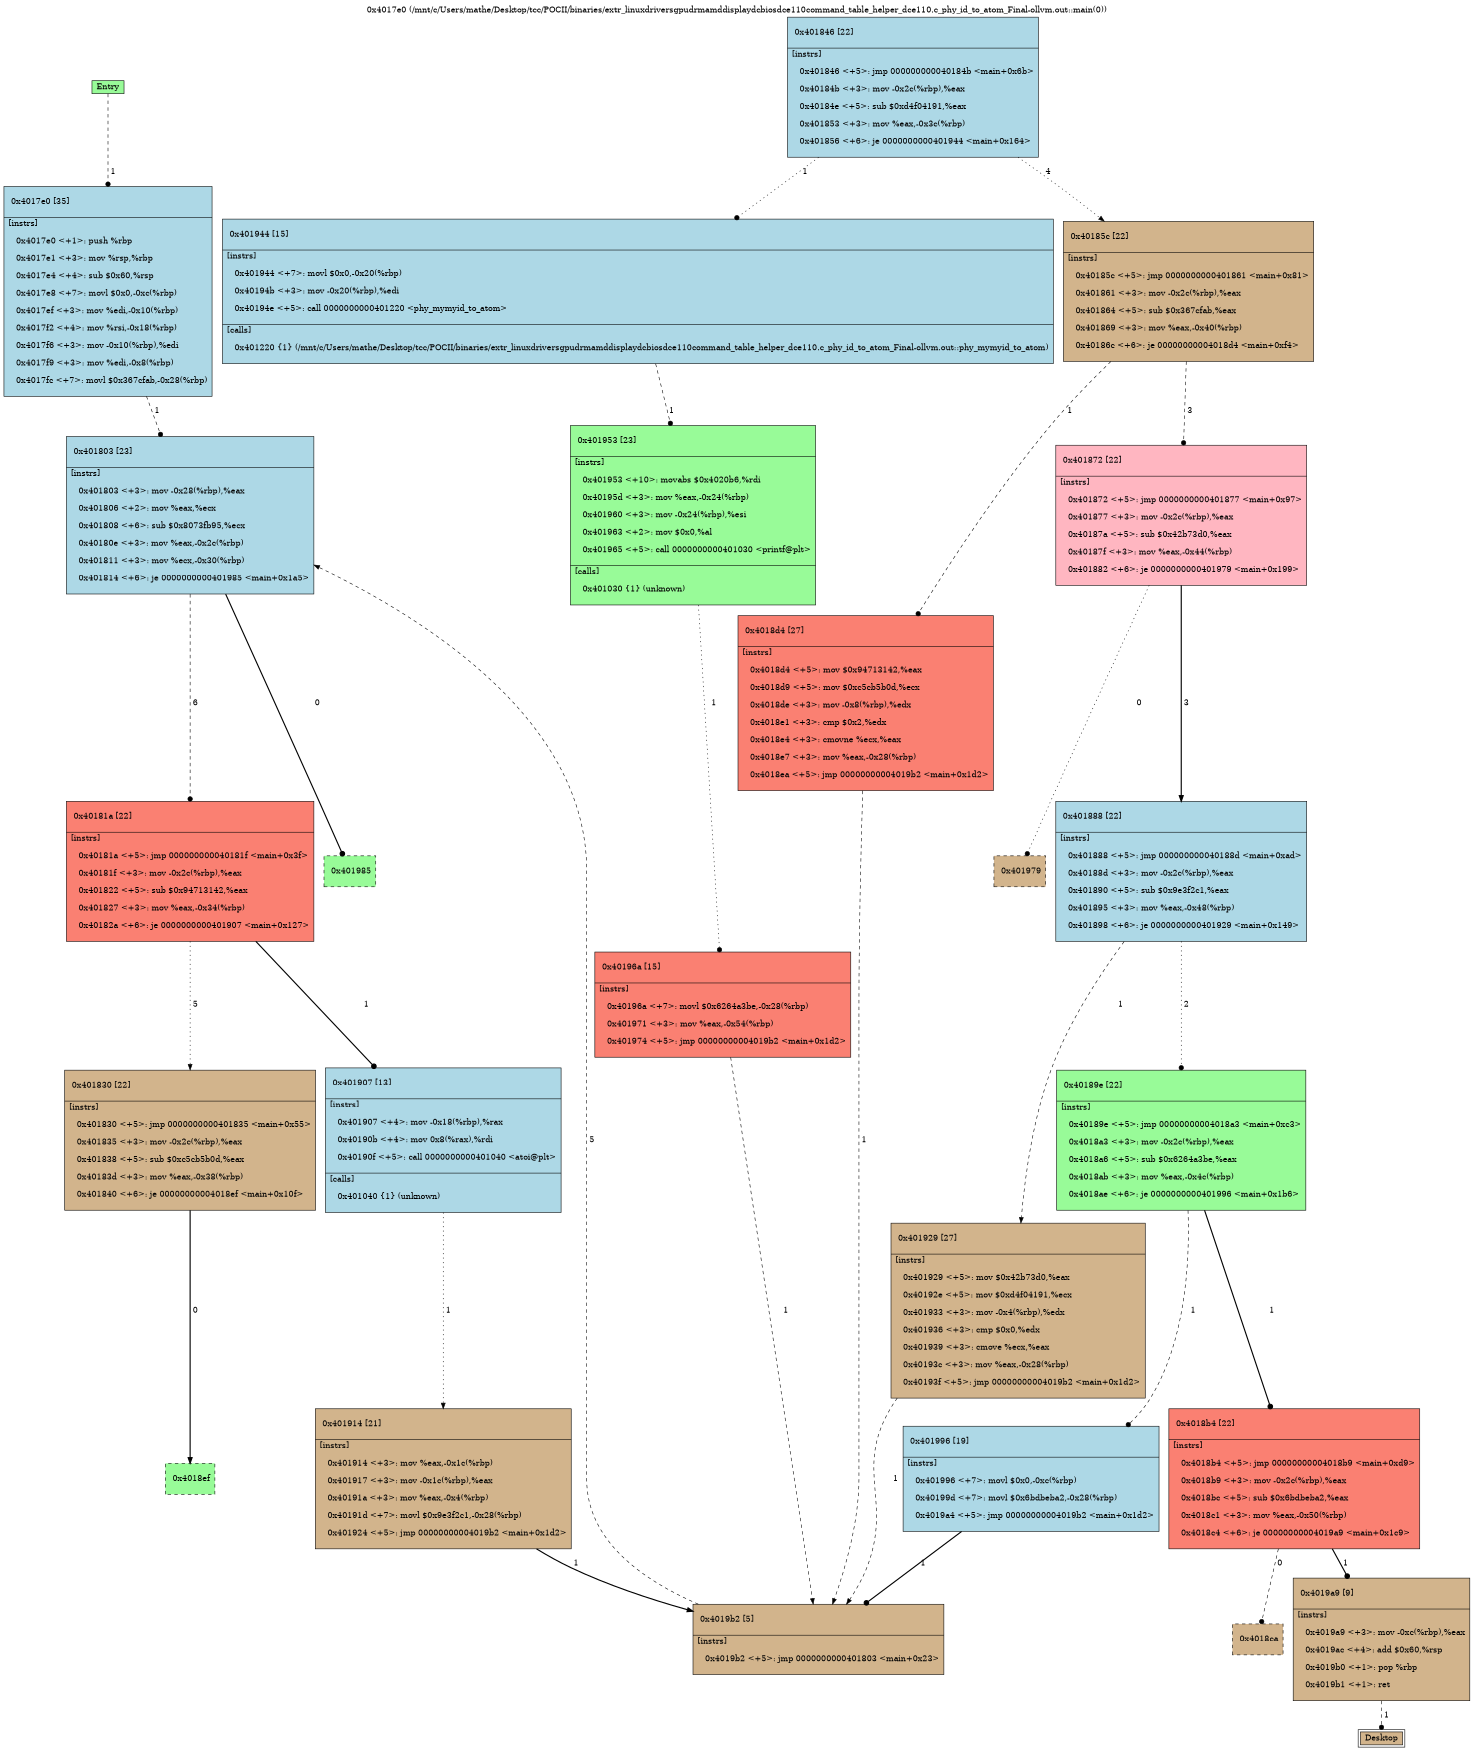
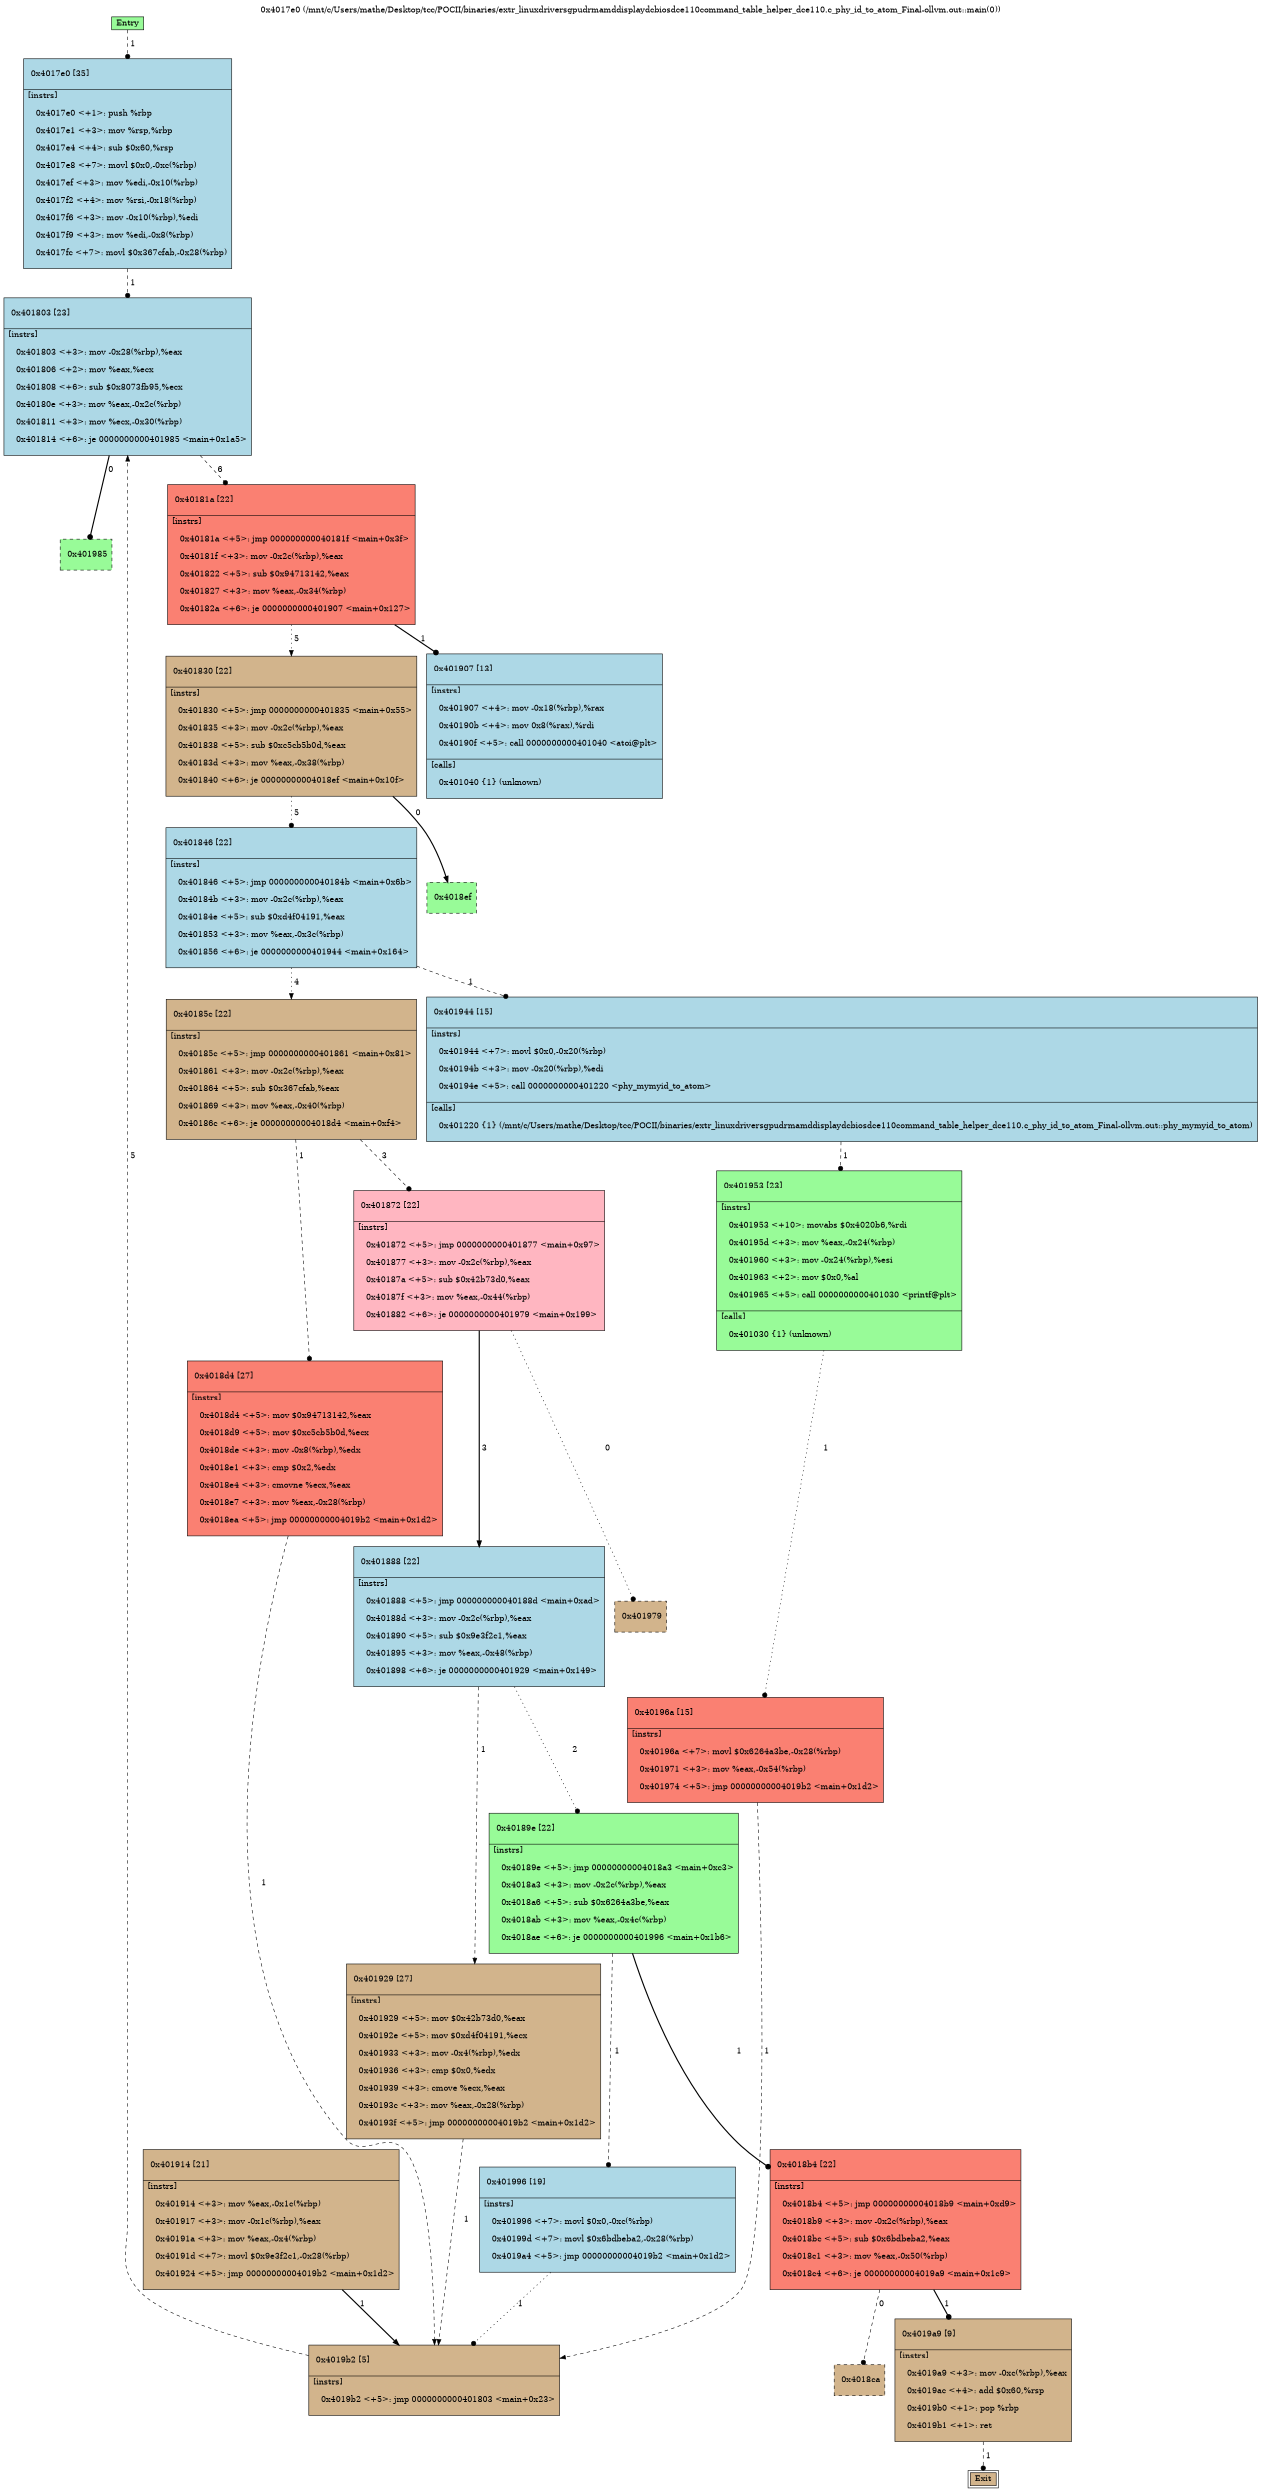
edge "0x401846 [22]" -> "0x401944 [15]": style dotted -> dashed
edge "0x401830 [22]" -> "0x401846 [22]": added, label "5"
edge "0x401907 [13]" -> "0x401914 [21]": removed, label "1"
edge "0x401996 [19]" -> "0x4019b2 [5]": style bold -> dotted
node "Desktop": label "Desktop" -> "Exit"
